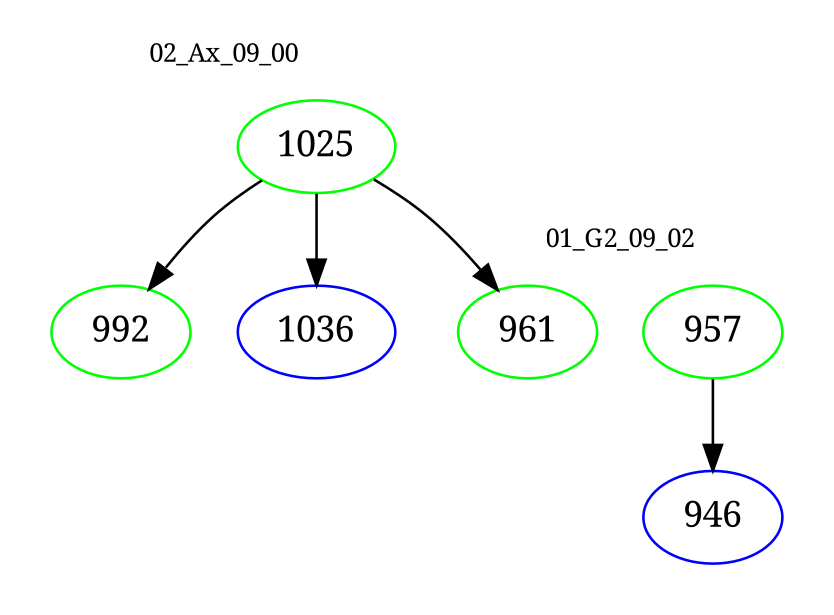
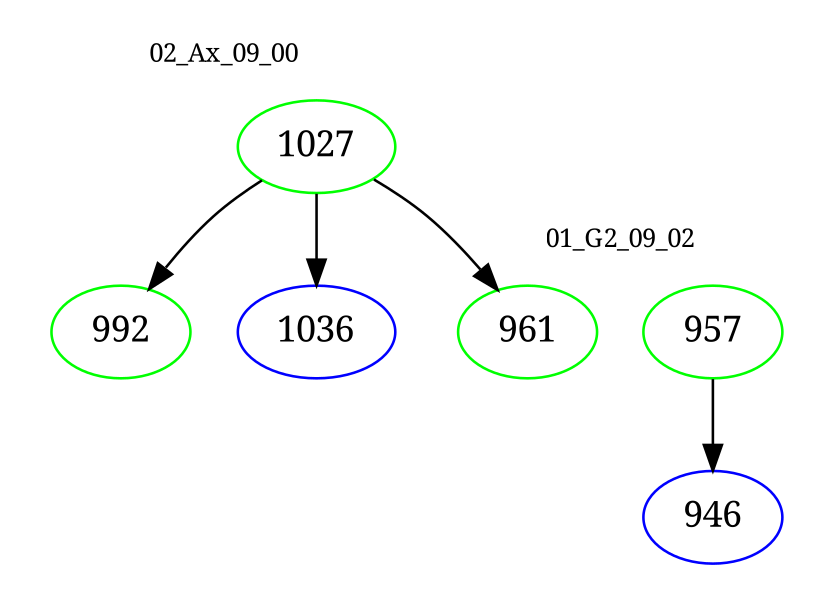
node "1025": label "1025" -> "1027"
